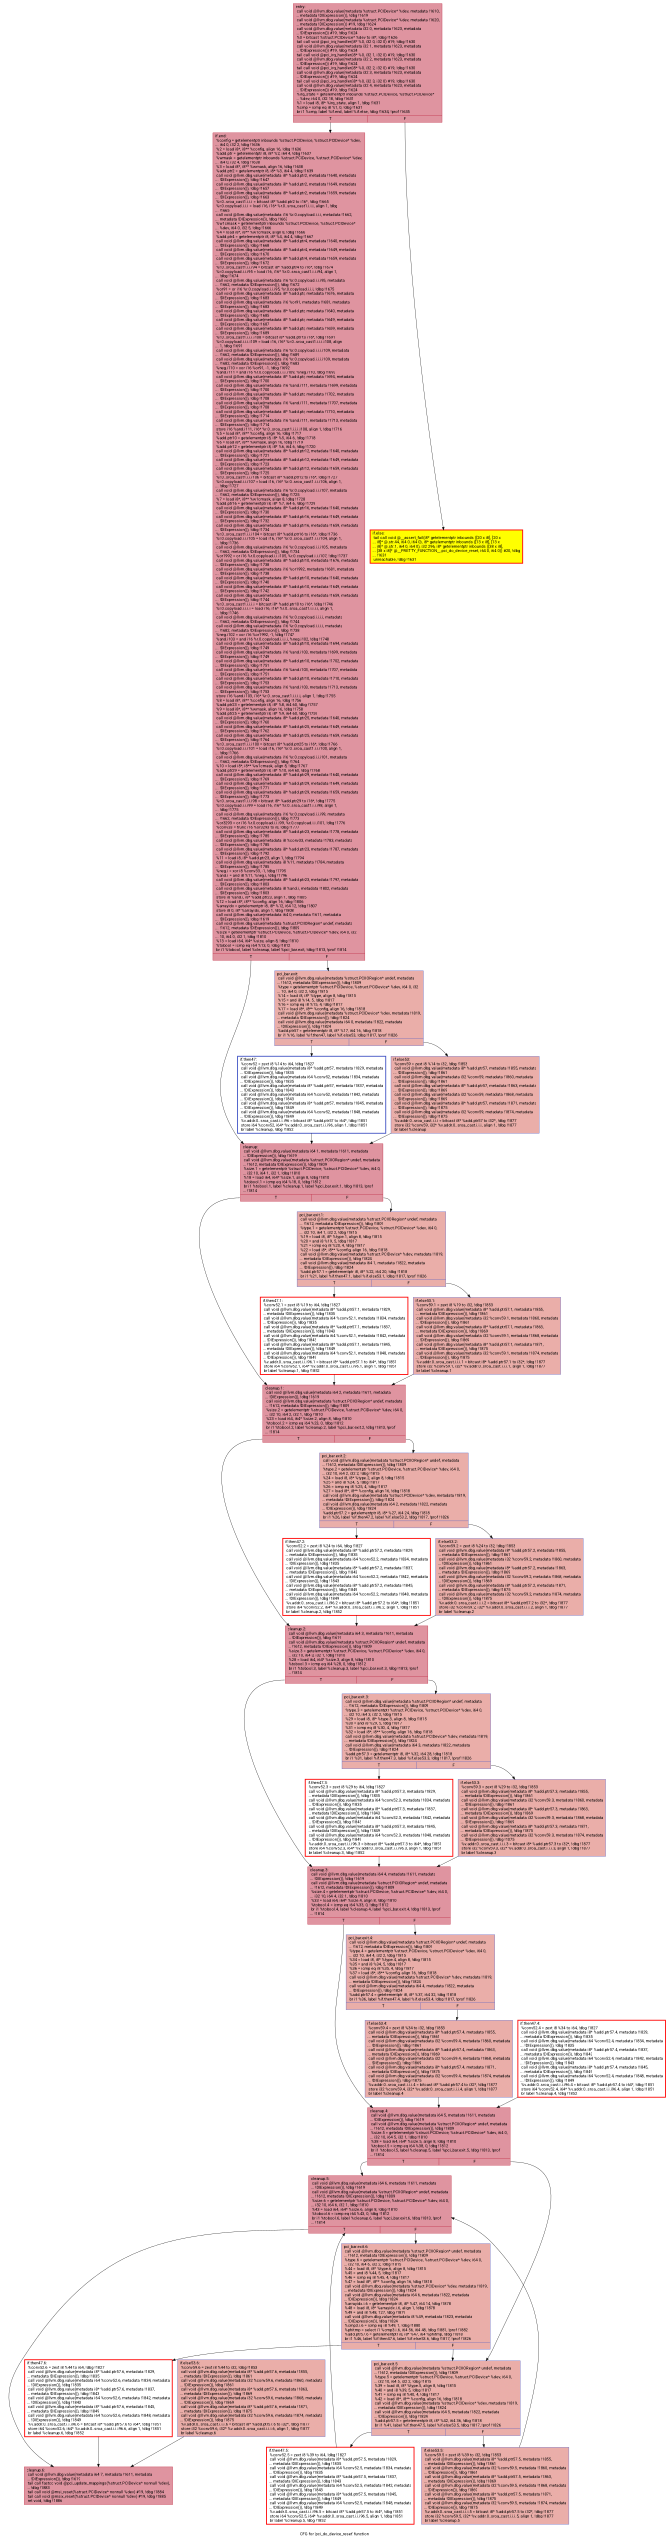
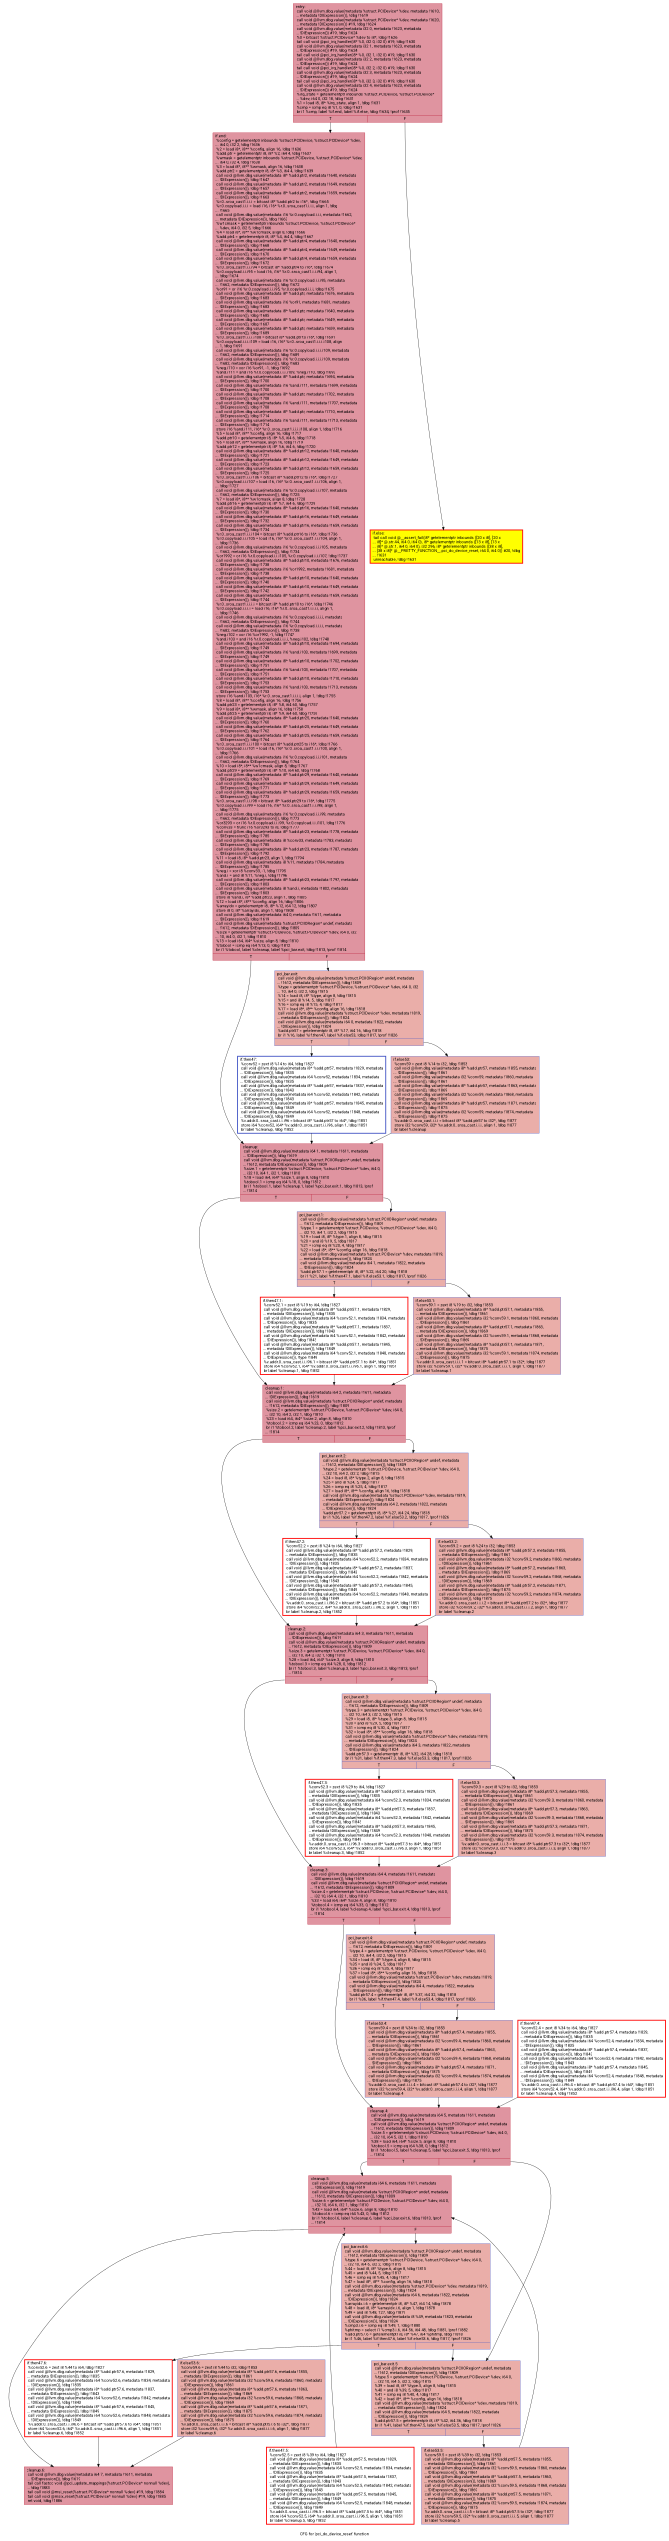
node "if.then47.1:": text "... !DIExpression()), !dbg !1849" -> "... !DIExpression()), !type !1849"
edge "pci_bar.exit.5:" -> "if.then47.5:": removed
